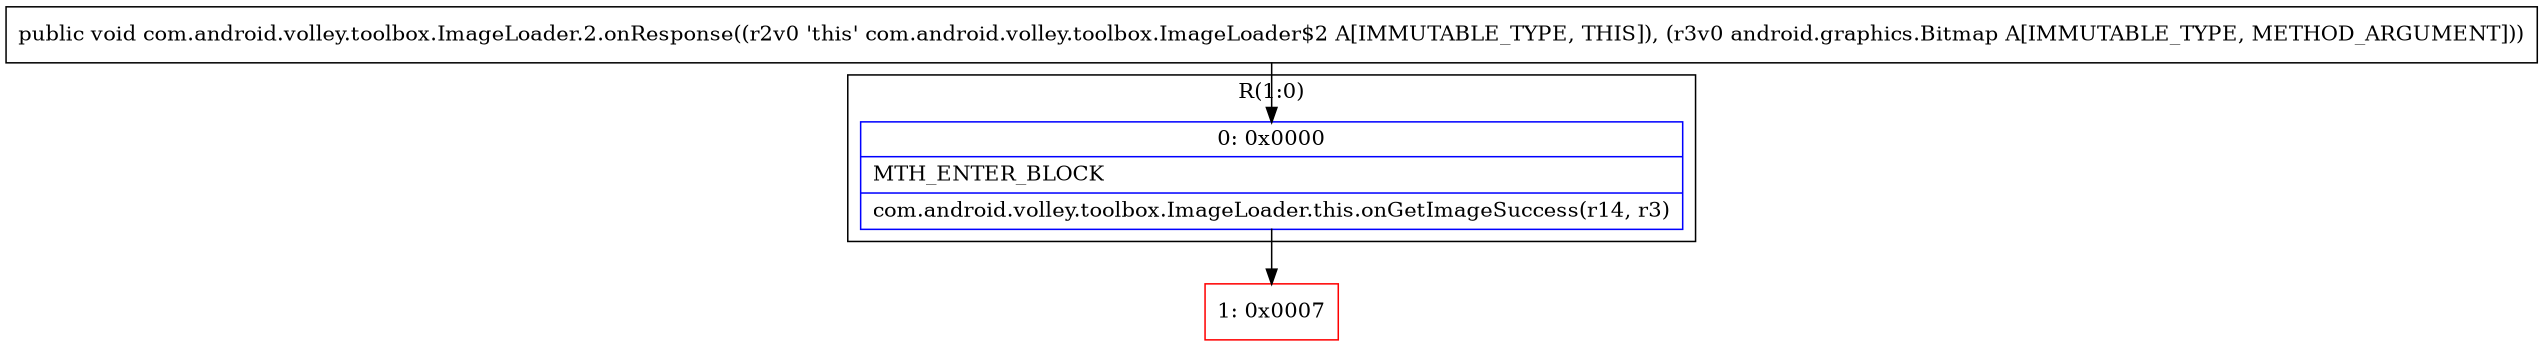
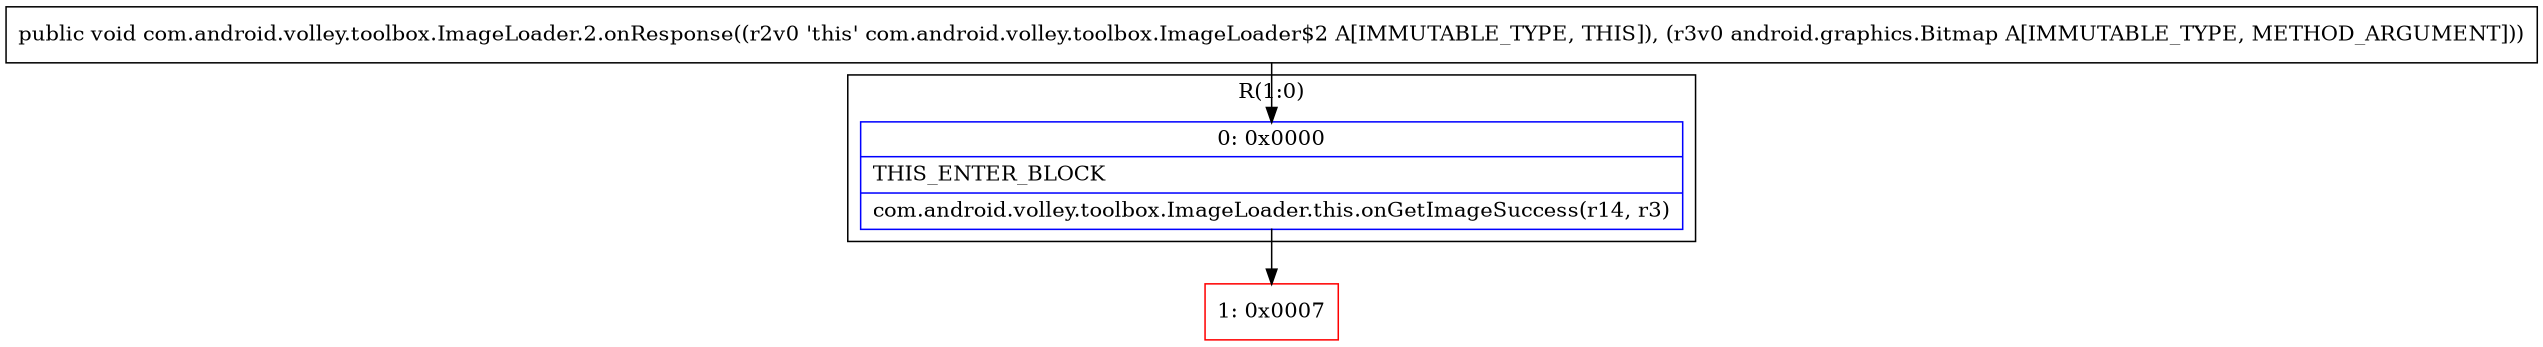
node "0: 0x0000": text "MTH_ENTER_BLOCK" -> "THIS_ENTER_BLOCK"
